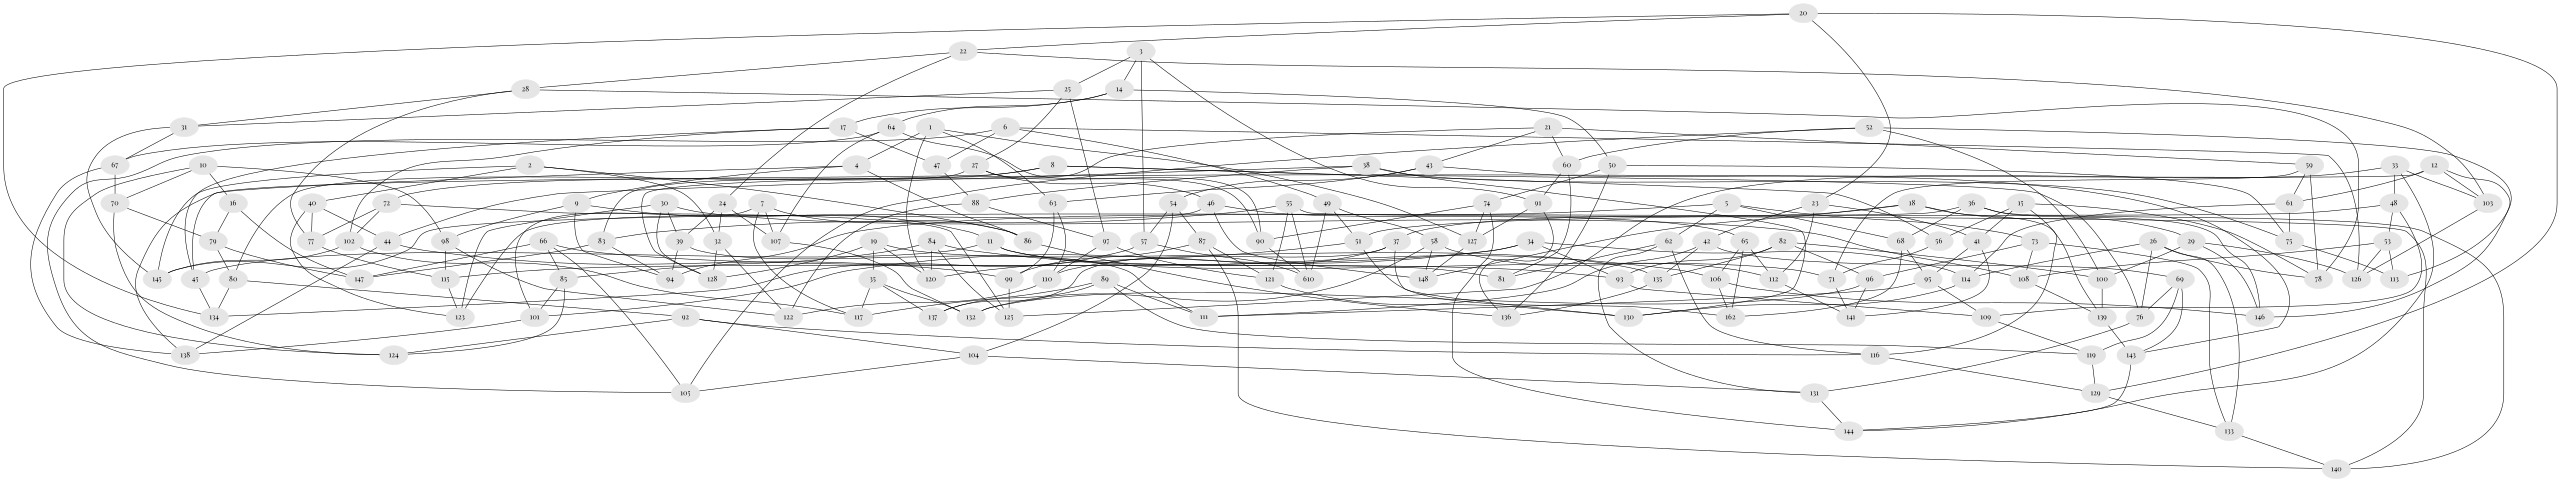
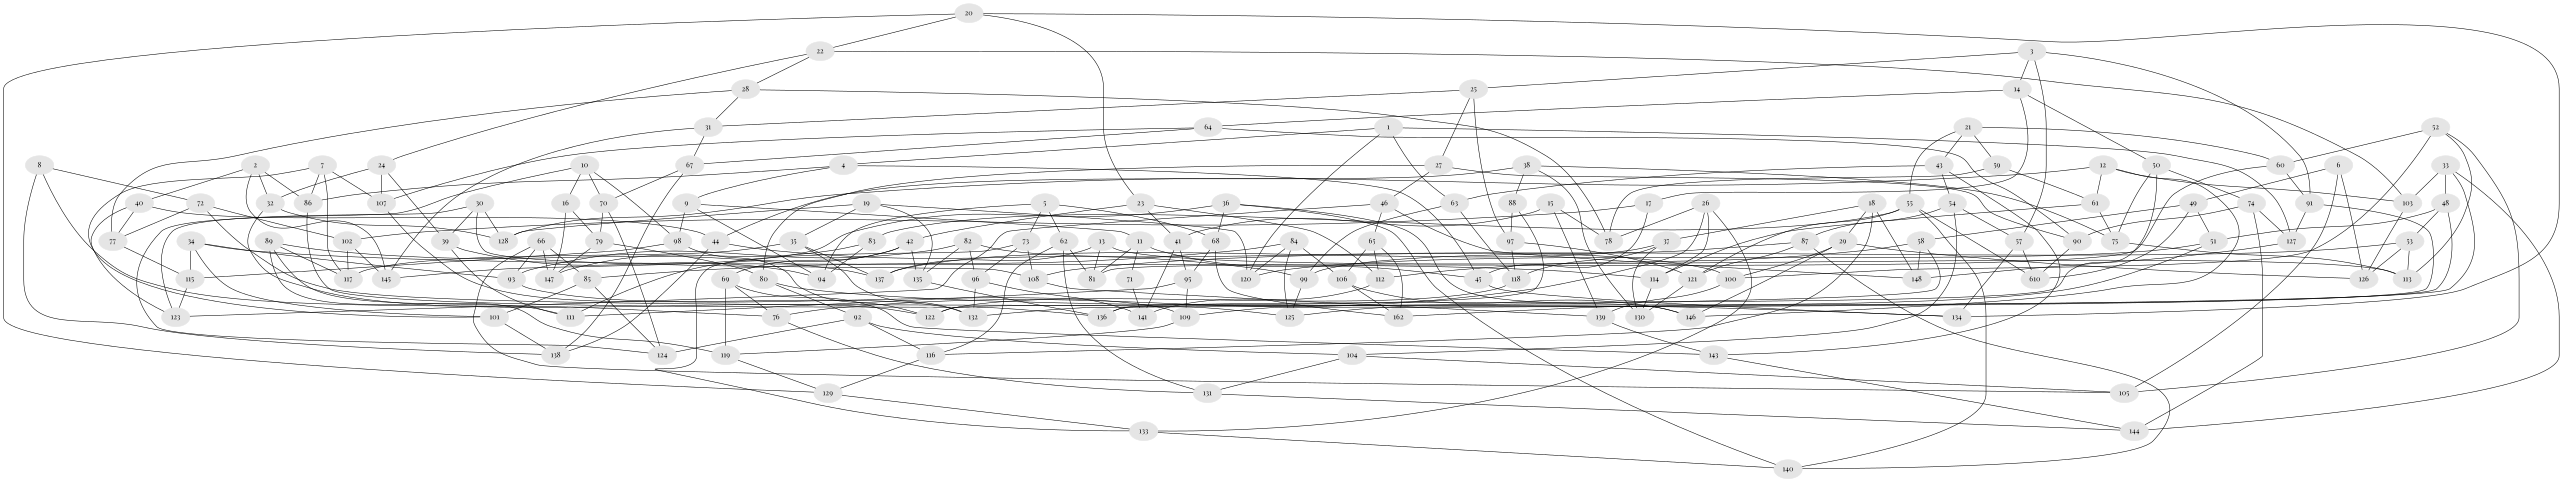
node "47": removed
edge "21" -- "83": now "21" -- "55"
edge "59" -- "71": removed
node "13": added
node "56": removed
node "110": label "110" -> "118"
